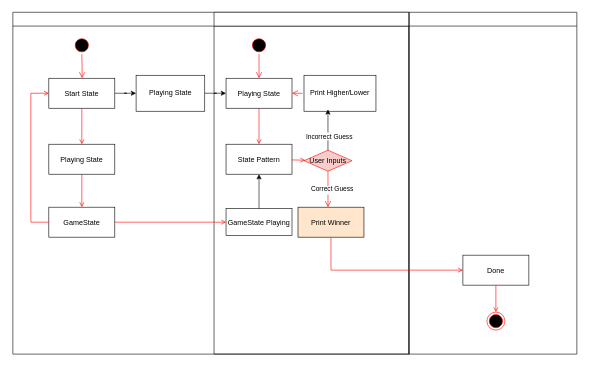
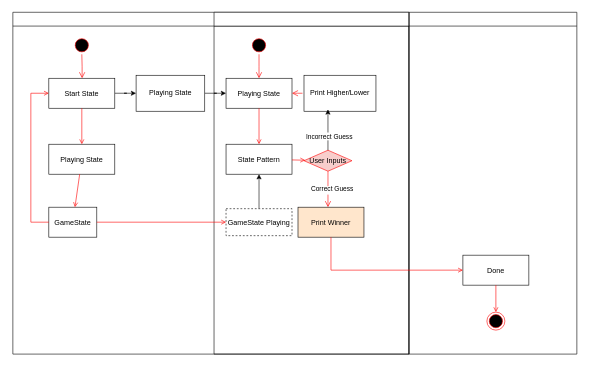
node "GameState": size 66x30 -> 48x30
node "GameState Playing": style solid -> dashed
